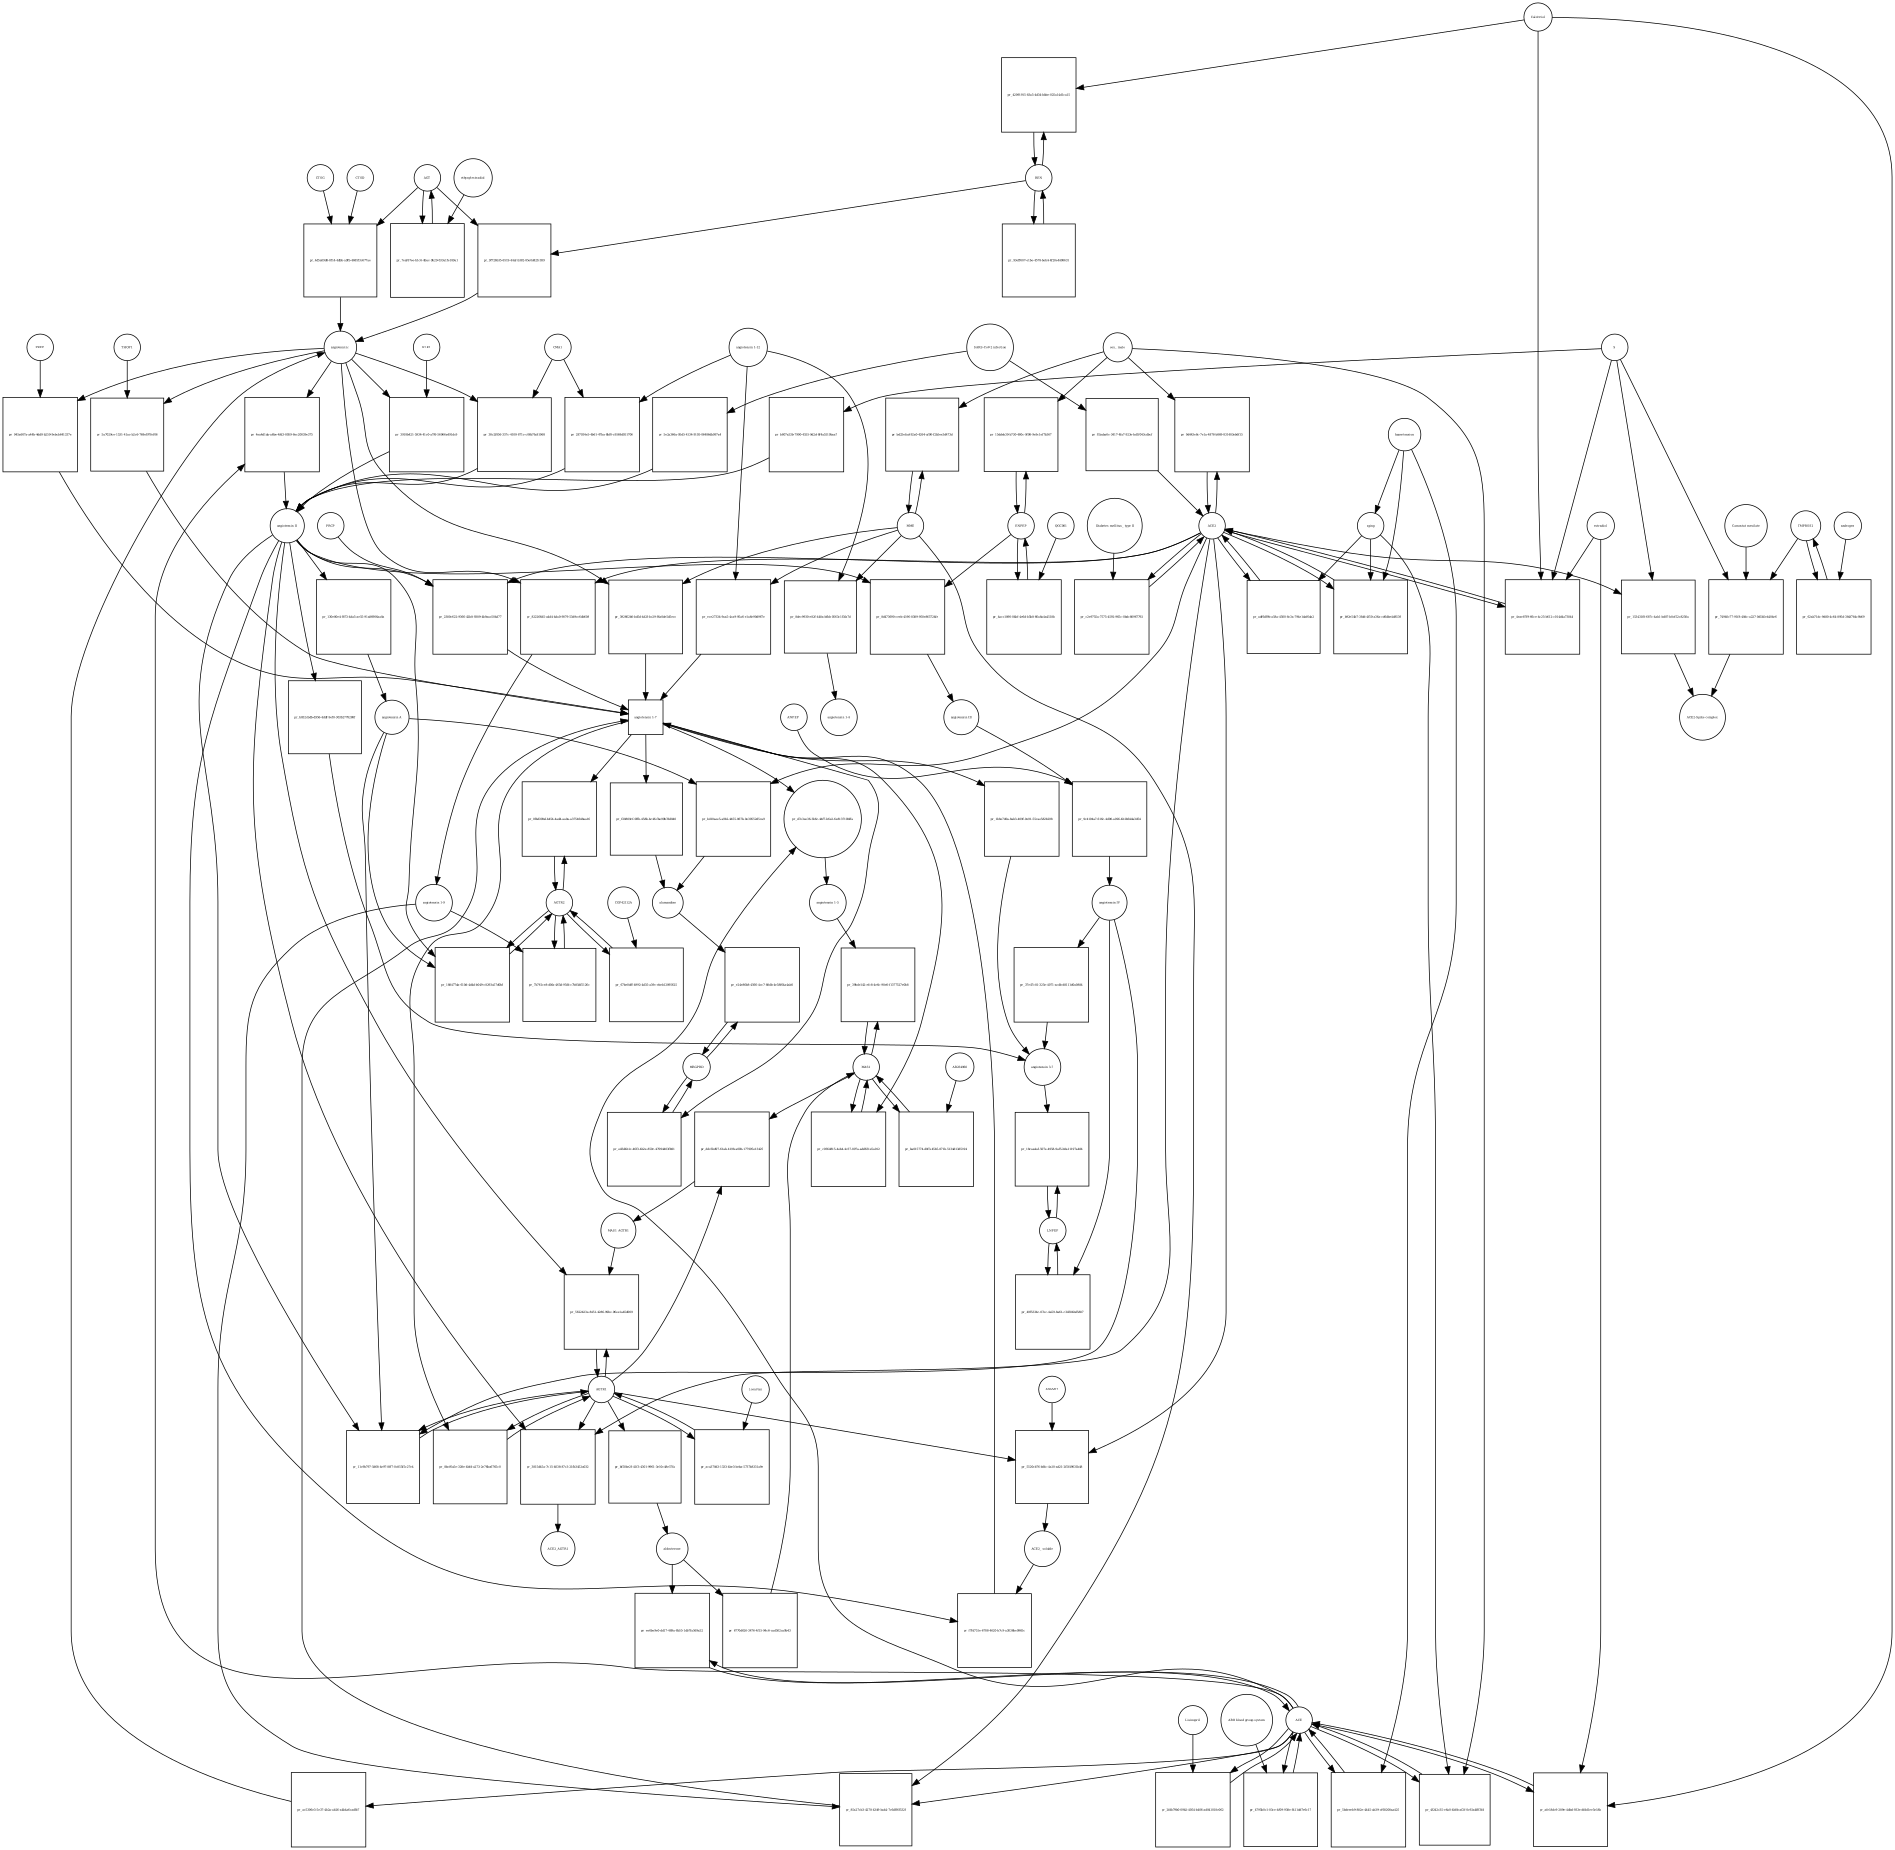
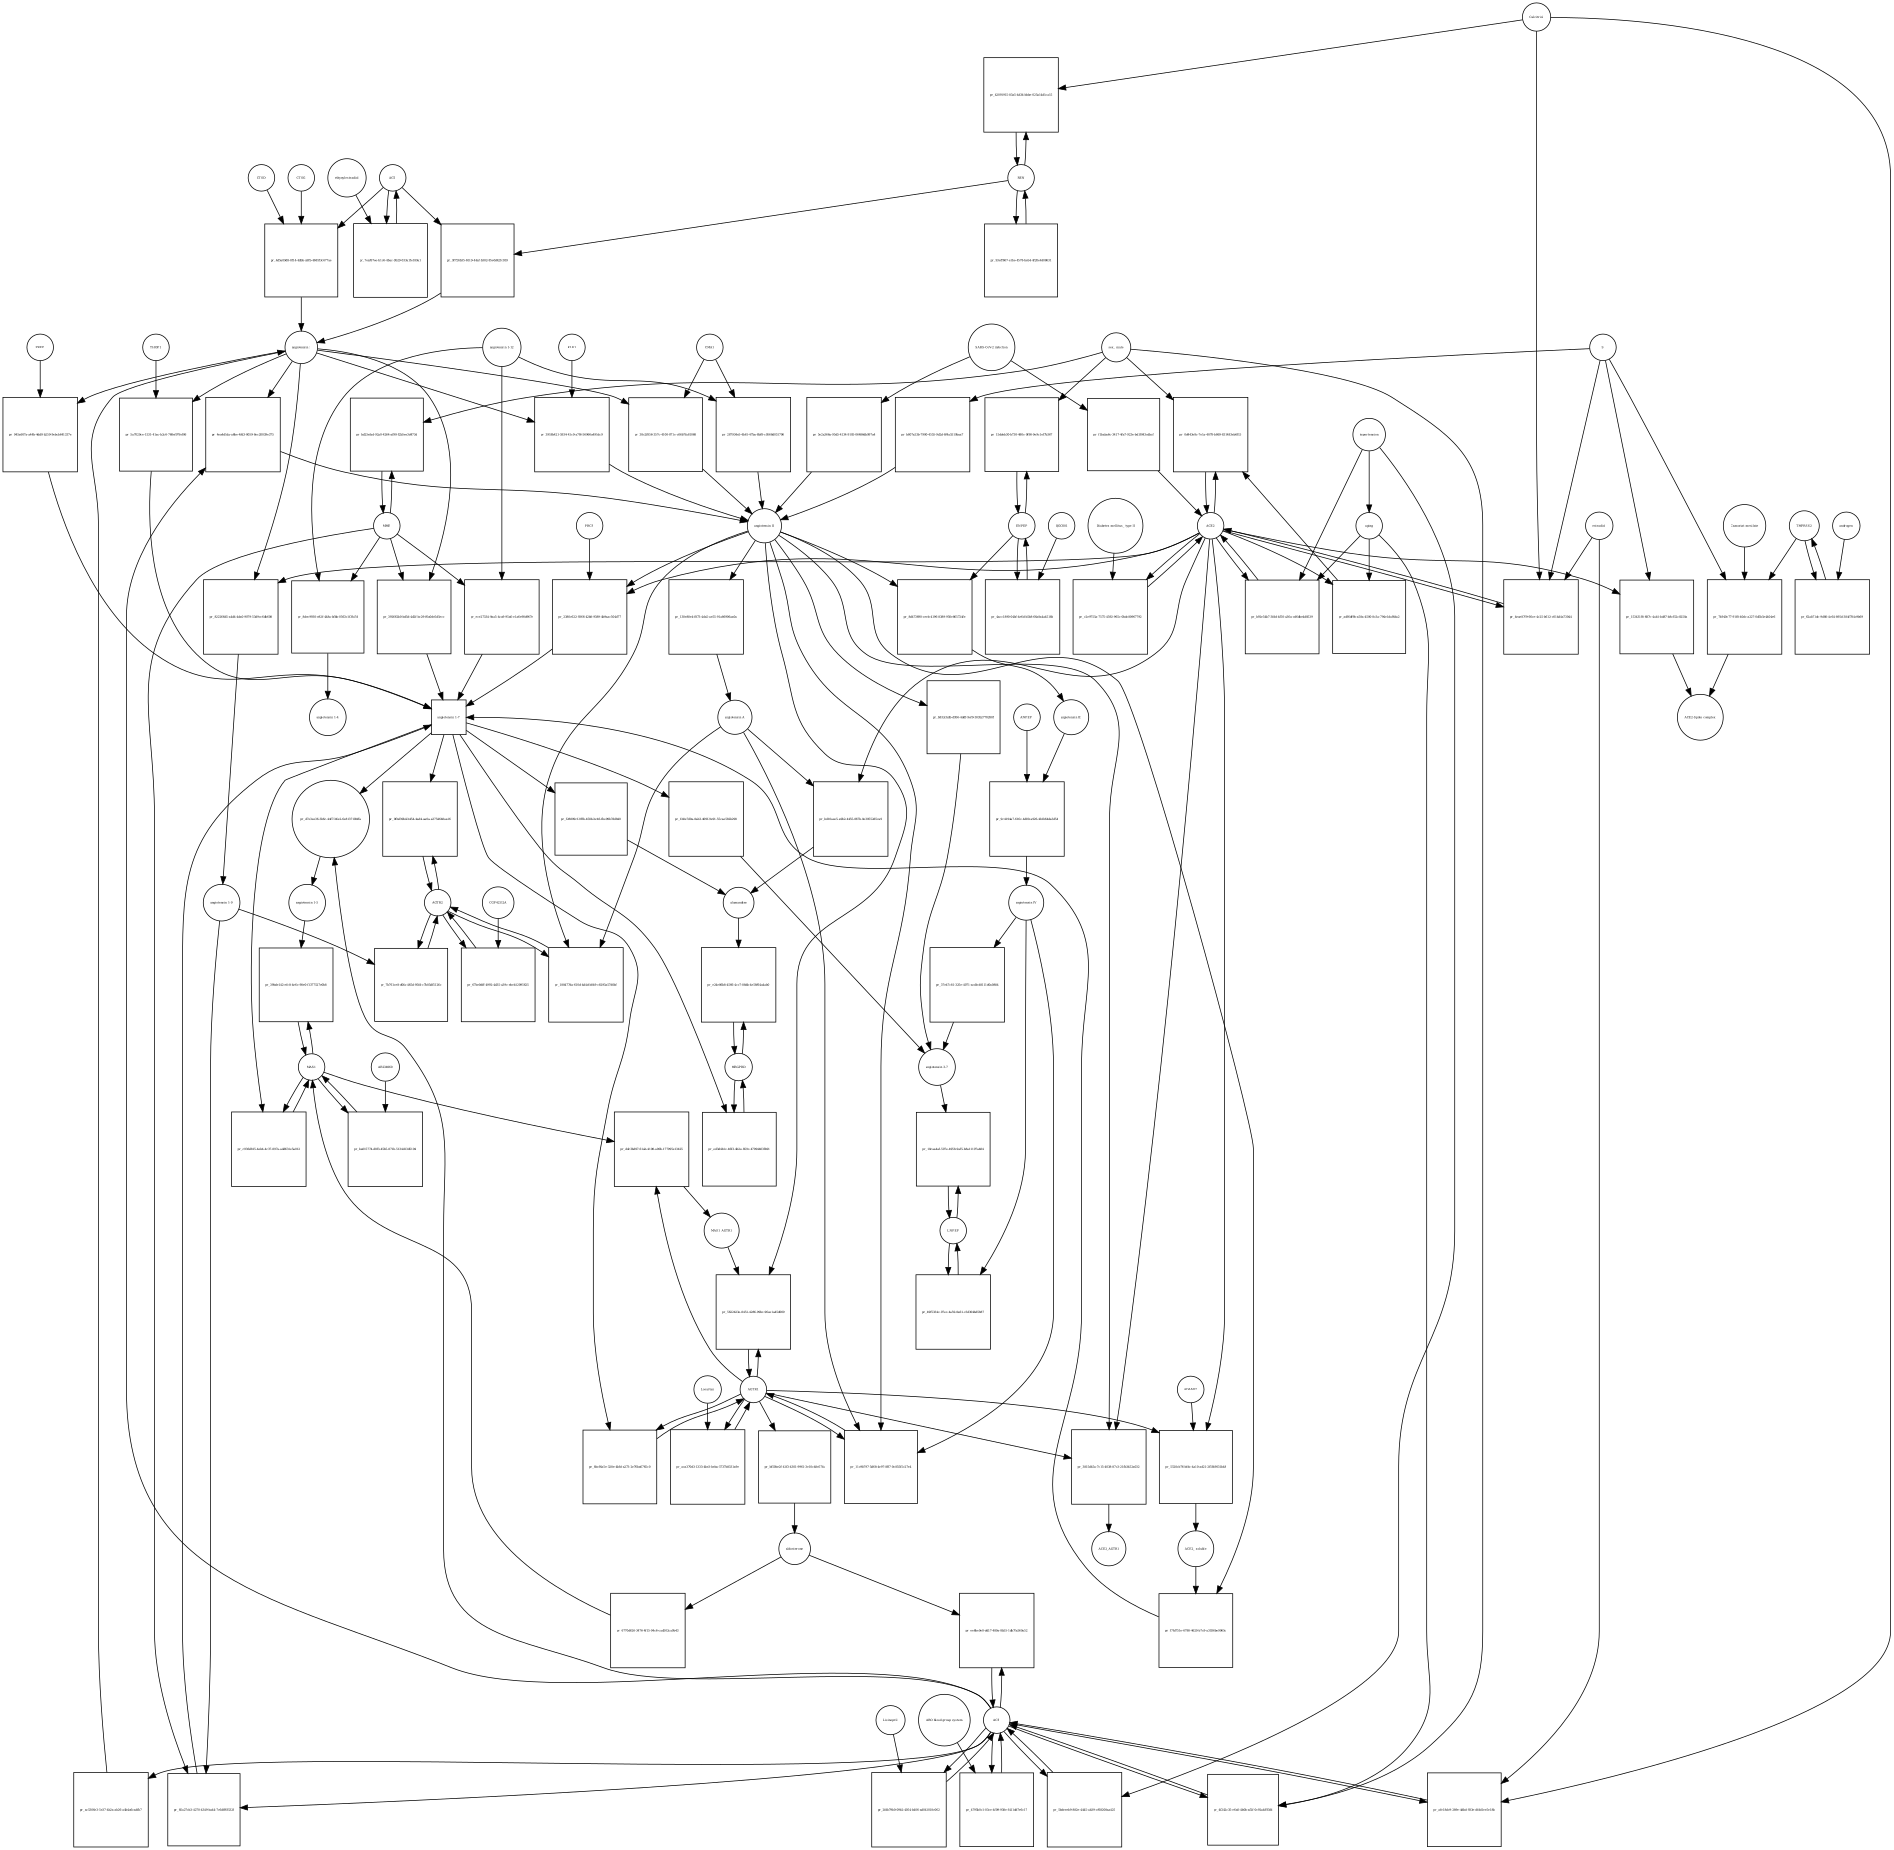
edge "pr_adf6df9b-a58a-4500-8c3a-794e1daf6da2" -> "ACE2": now "pr_adf6df9b-a58a-4500-8c3a-794e1daf6da2" -> "pr_0d443e8c-7e1a-4878-b869-831483eb6f15"
